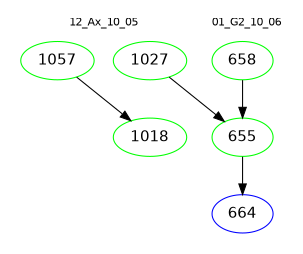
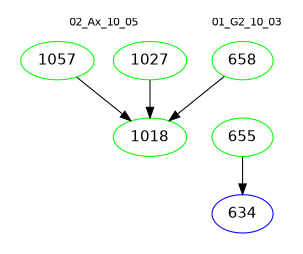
cluster "12_Ax_10_05": label "12_Ax_10_05" -> "02_Ax_10_05"
cluster "01_G2_10_06": label "01_G2_10_06" -> "01_G2_10_03"
edge "1027" -> "655": now "1027" -> "1018"
edge "658" -> "655": now "658" -> "1018"
node "664": label "664" -> "634"
